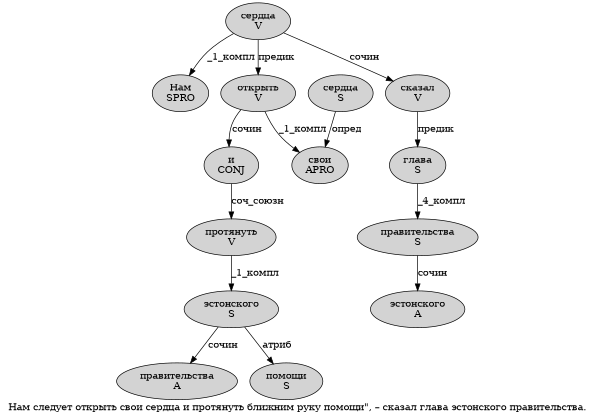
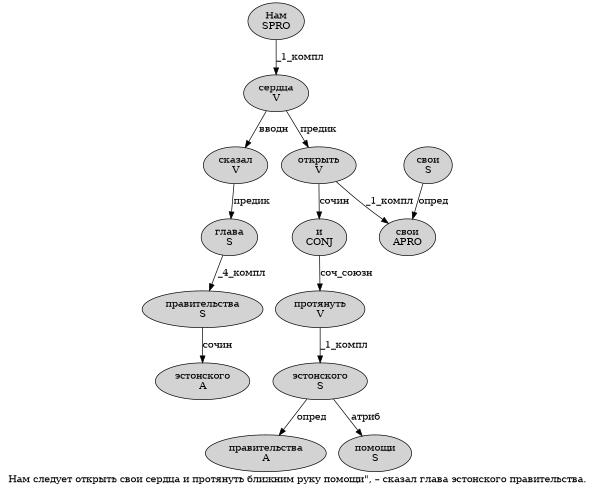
edge "сердца V" -> "Нам SPRO": reversed
edge "сердца V" -> "сказал V": label "сочин" -> "вводн"
node "сердца S": label "сердца S" -> "свои S"
edge "эстонского S" -> "правительства A": label "сочин" -> "опред"
